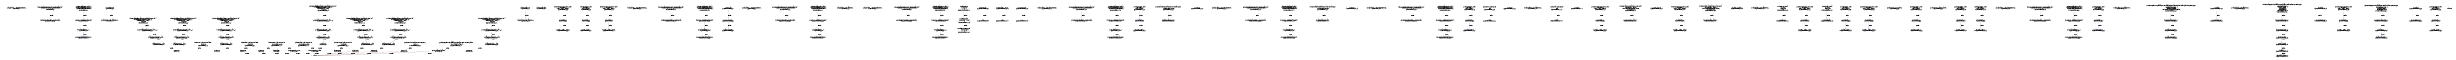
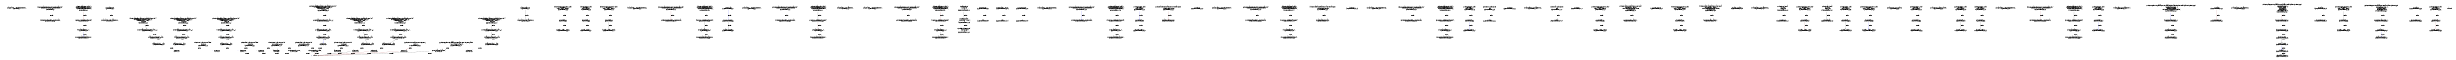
node "28_ address private _master; 180-new_variable-29-29": removed
edge "291_ onlyMaster 1495-expression_statement-292-292" -> "291_ onlyWhenNotStopped 1497-expression_statement-292-292": reversed
edge "84_ return _master; 478-return-85-85" -> "0_ exit_node": removed, label "return_exit"
